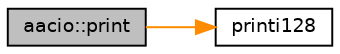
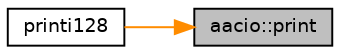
edge "aacio::print" -> "printi128": reversed
